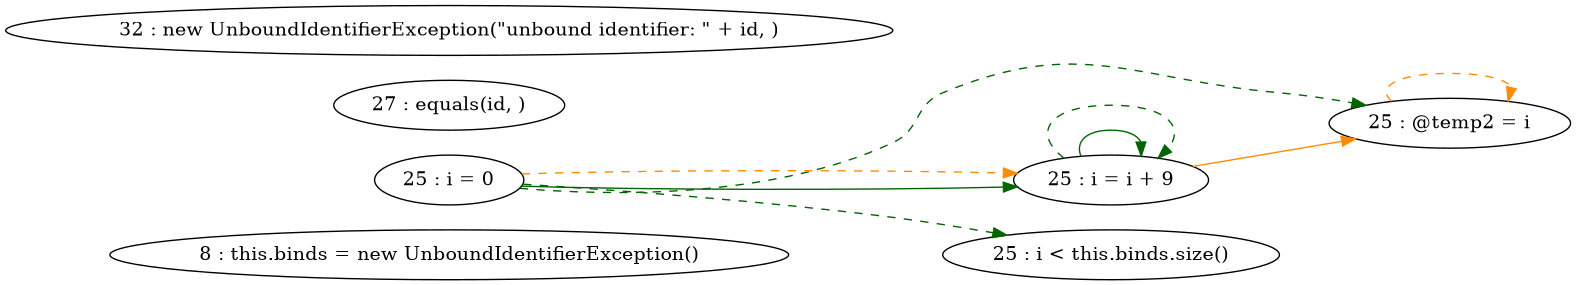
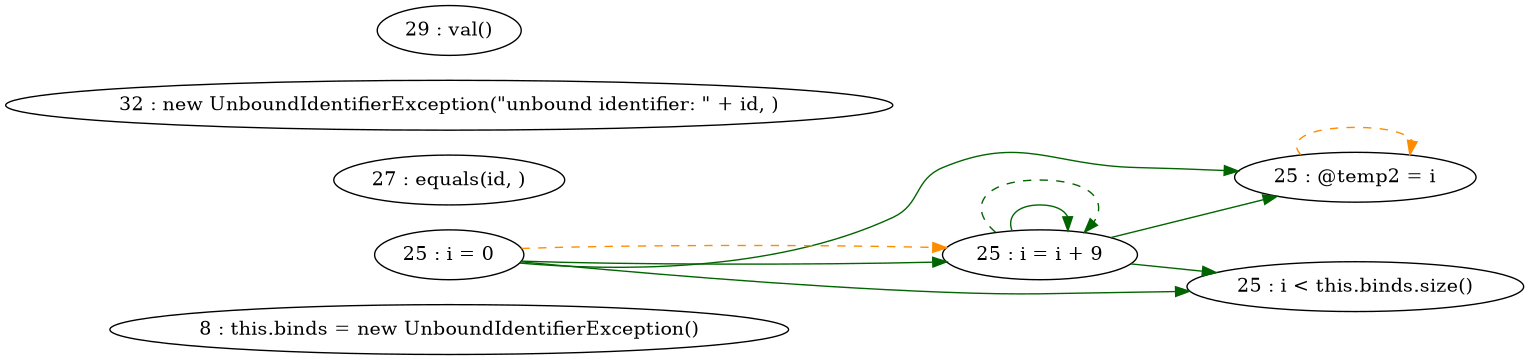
node "29 : val()": added
edge "25 : i = 0" -> "25 : @temp2 = i": style dashed -> solid
edge "25 : i = i + 9" -> "25 : @temp2 = i": color darkorange -> darkgreen
edge "25 : i = 0" -> "25 : i < this.binds.size()": style dashed -> solid
edge "25 : i = i + 9" -> "25 : i < this.binds.size()": added
